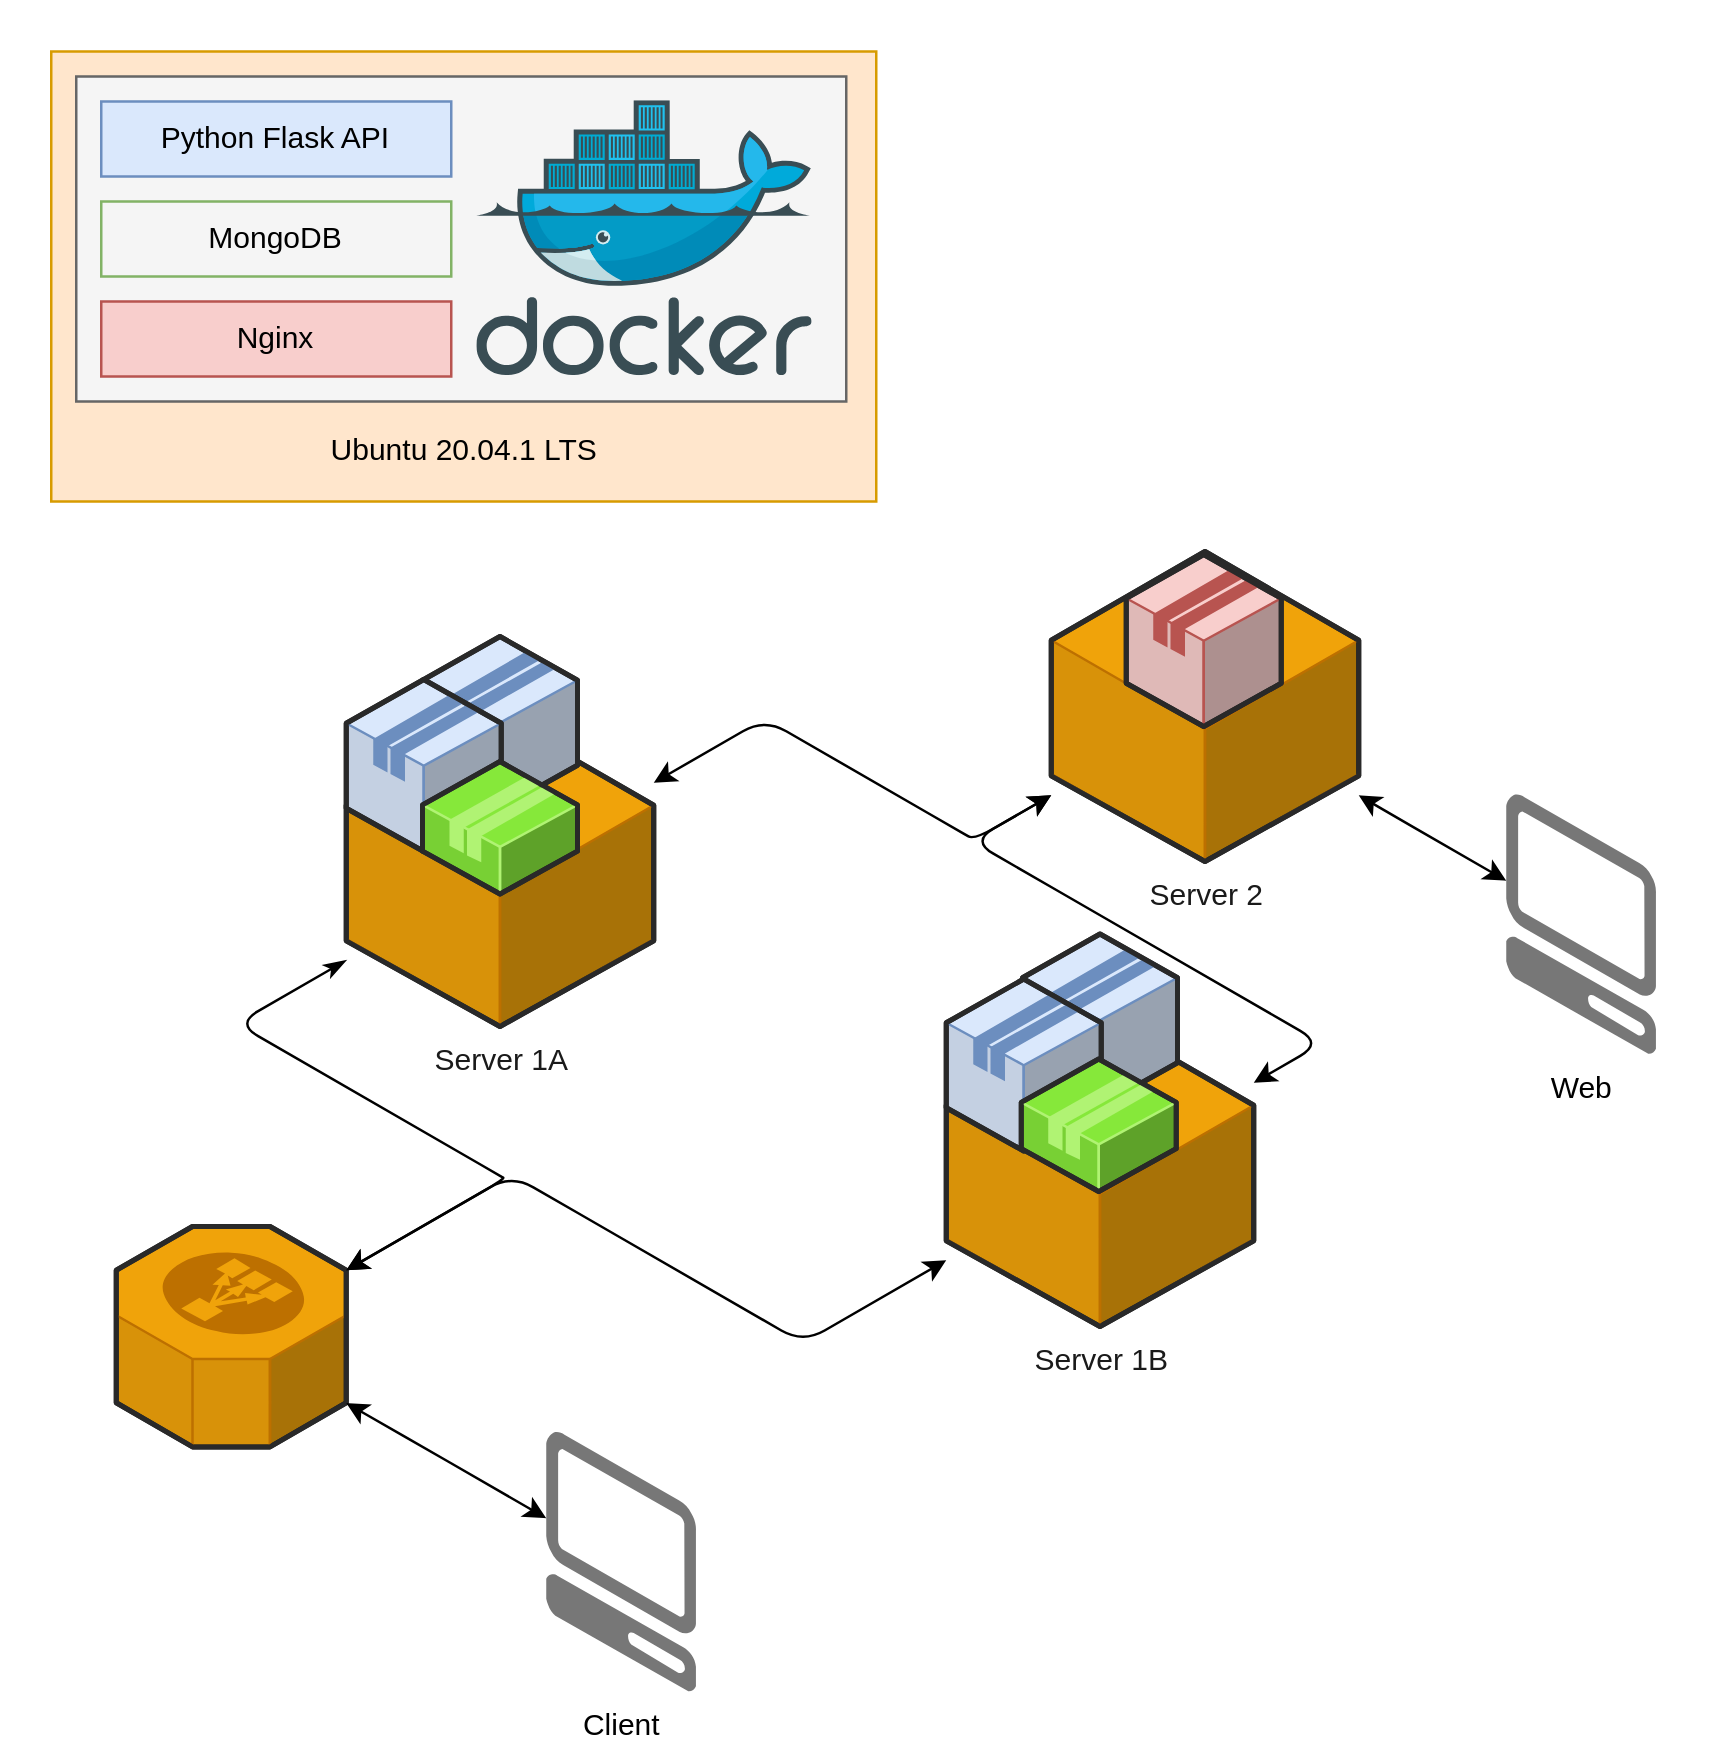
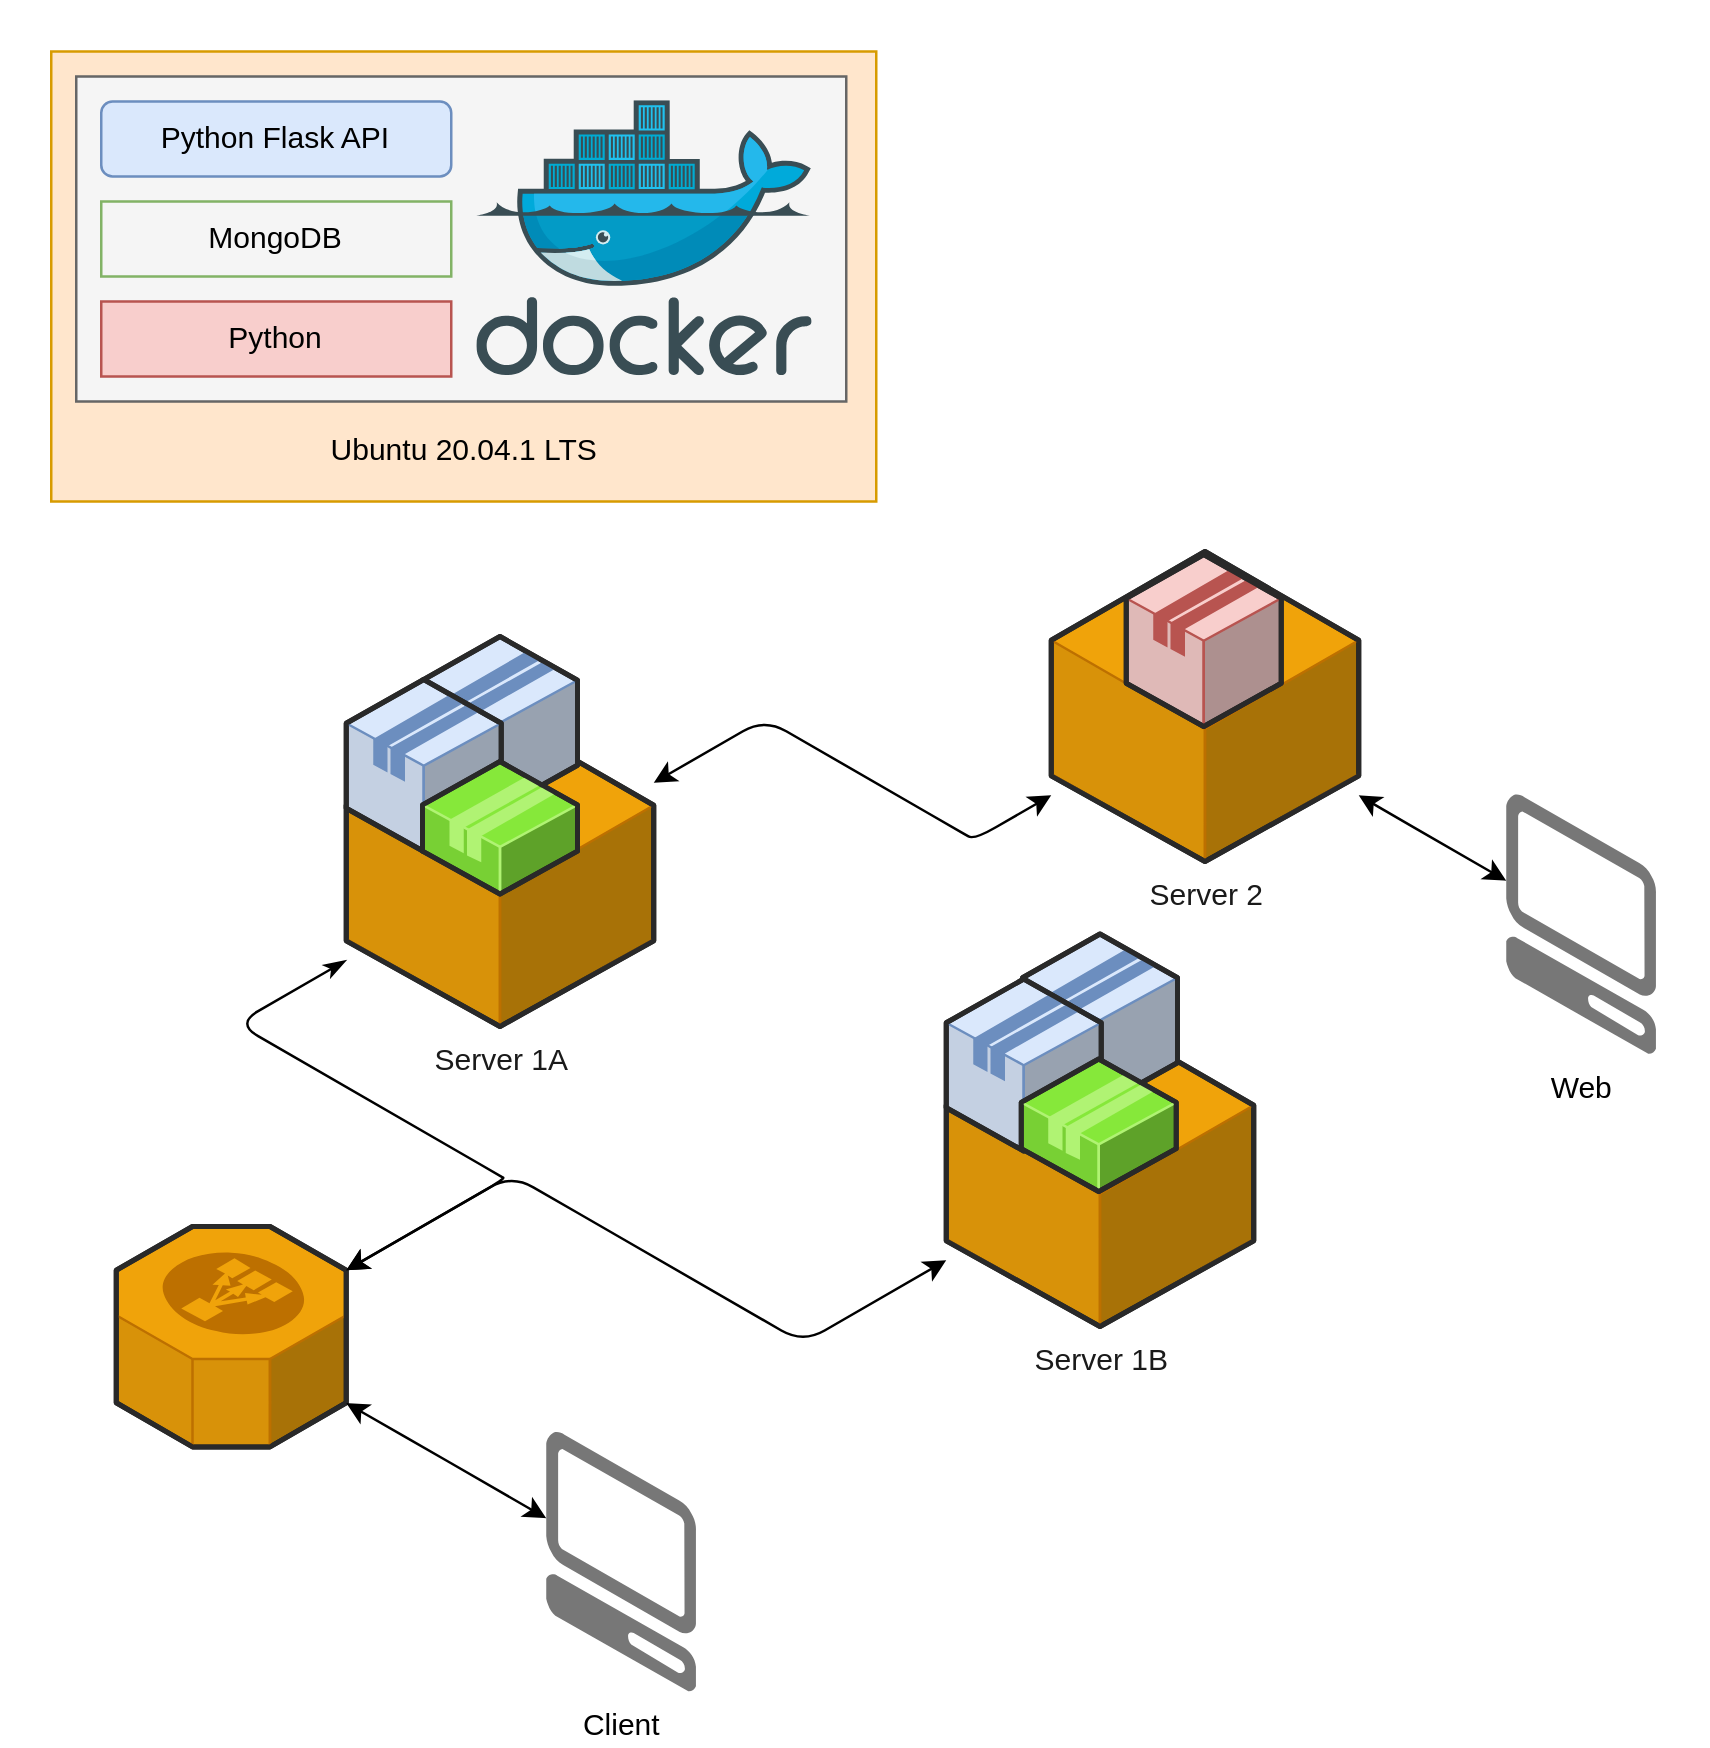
node "Python Flask API": shape rectangle -> rounded rectangle
node "Nginx": label "Nginx" -> "Python"
edge "Server 2" -- "Server 1B": removed
